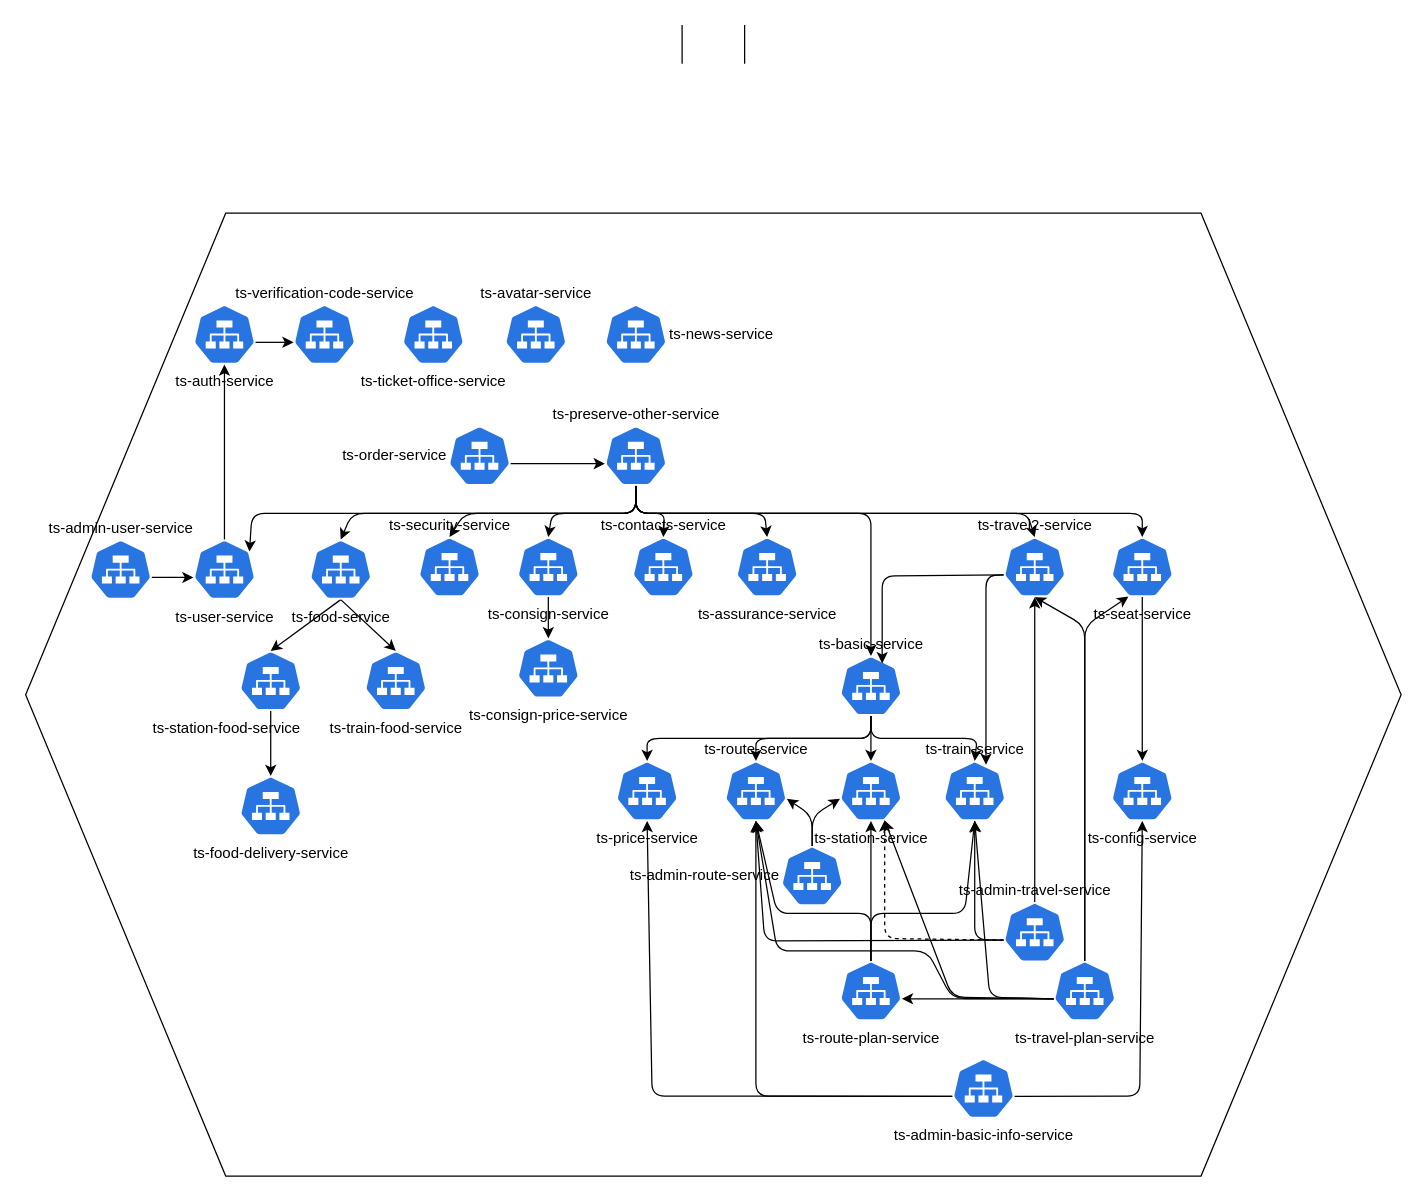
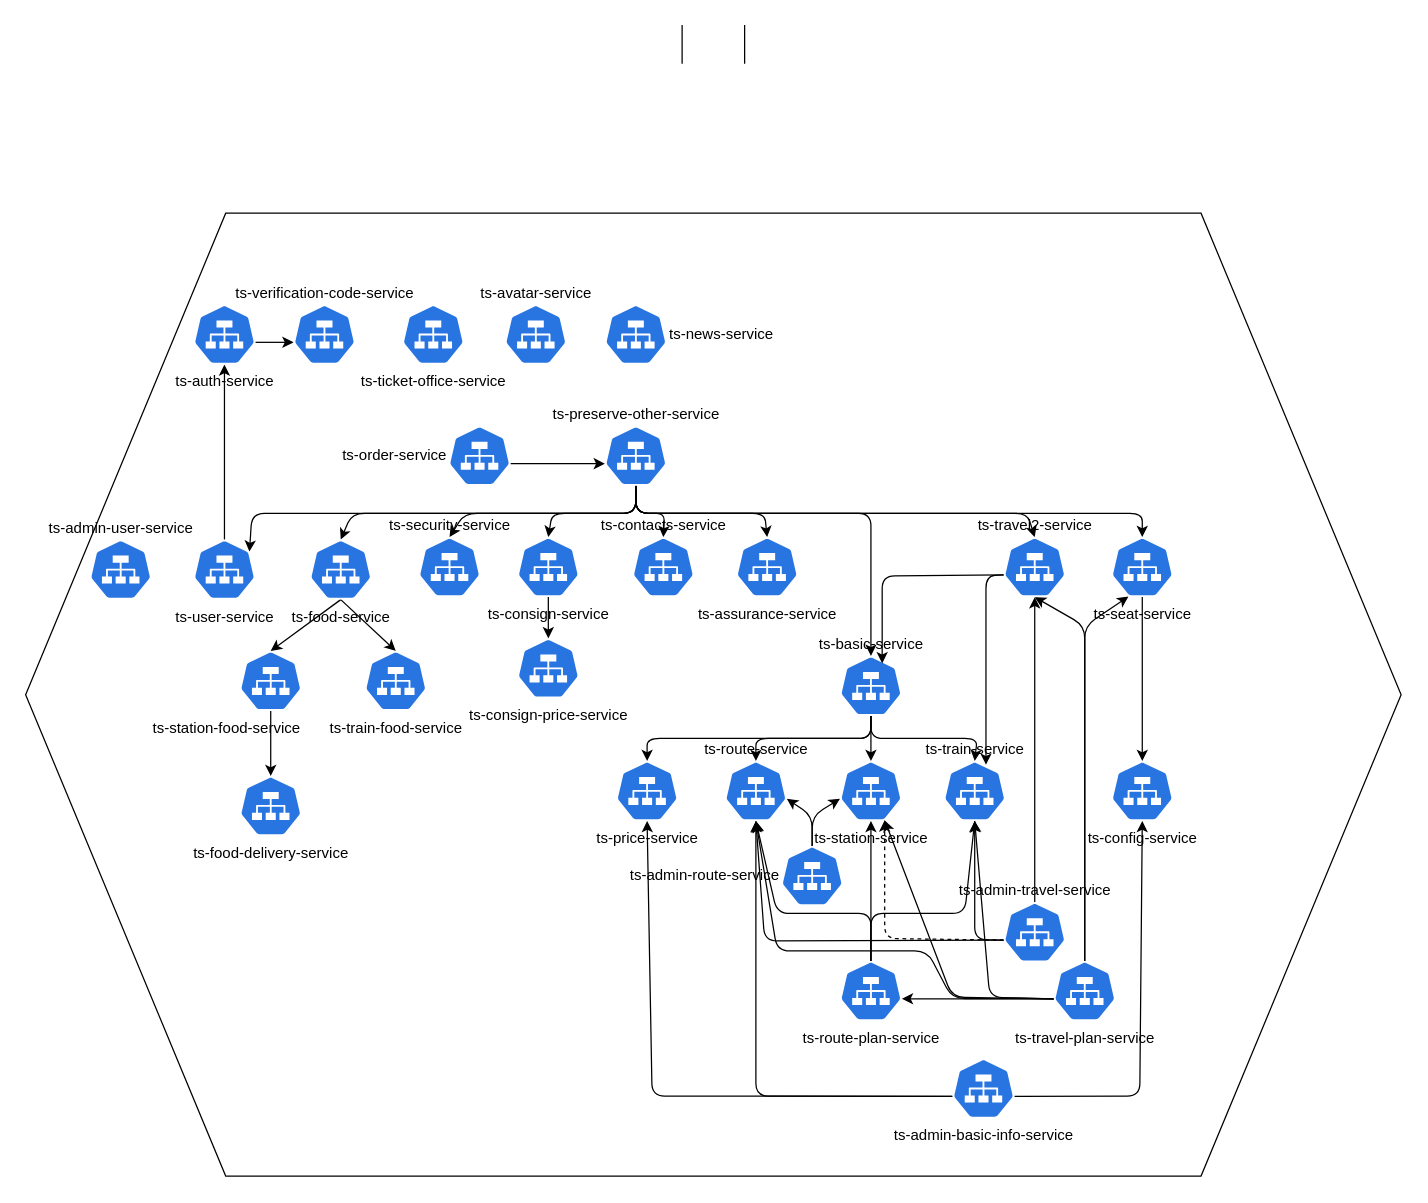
edge "ts-admin-user-service" -> "ts-user-service": removed
